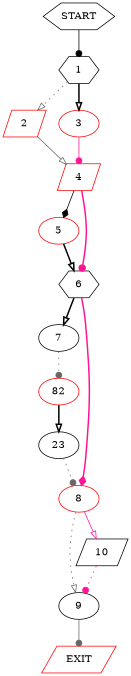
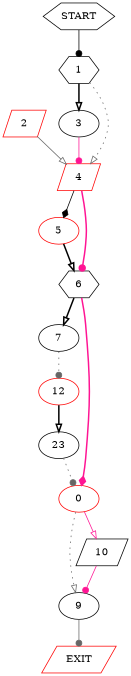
edge "1" -> "2": now "1" -> "4"
node "3": color red -> black
node "82": label "82" -> "12"
node "8": label "8" -> "0"
edge "10" -> "9": style dotted -> solid
